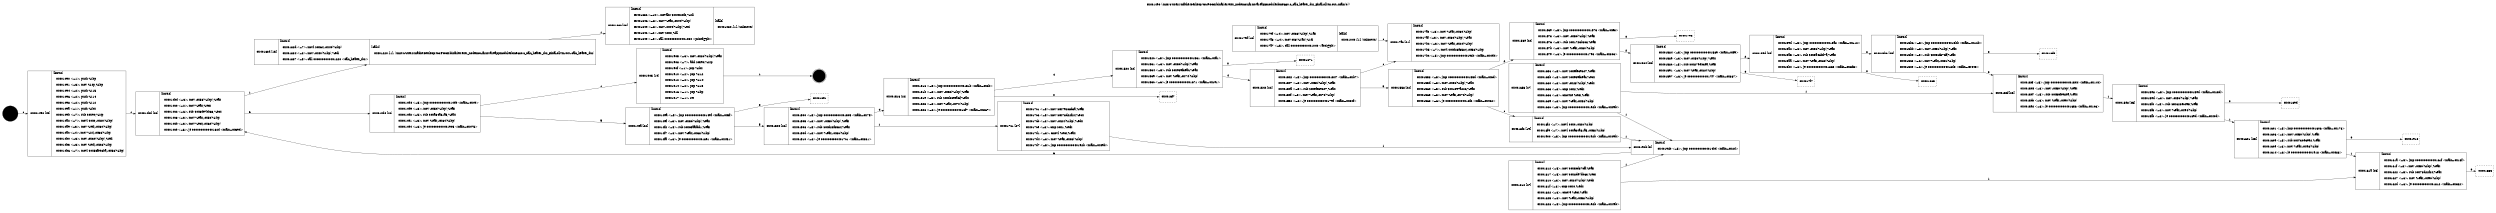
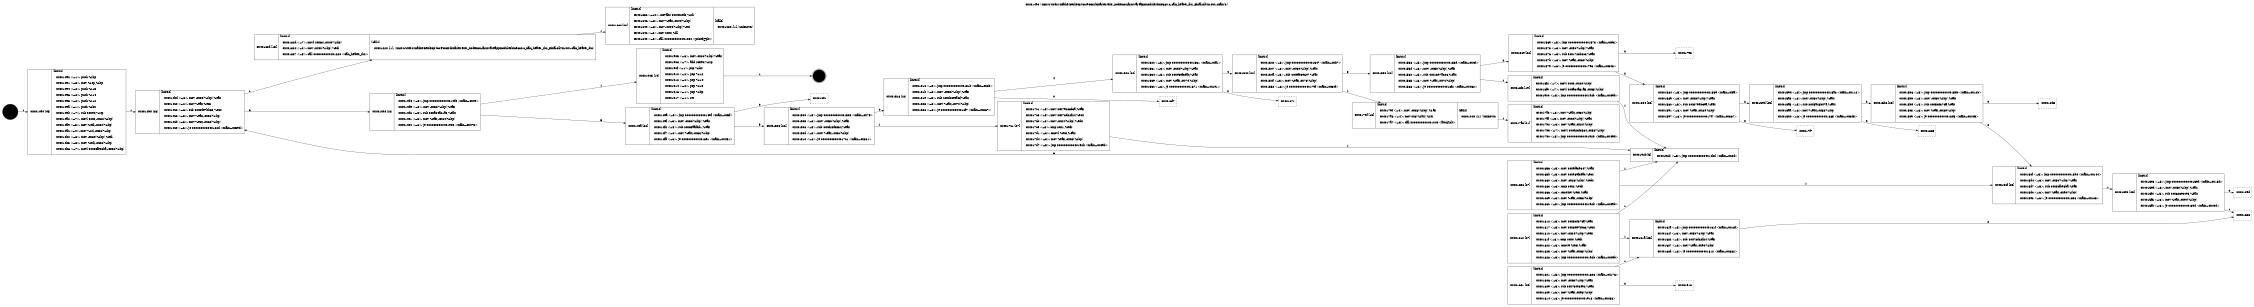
edge "0x401542 [22]" -> "0x4017ac [21]": now "0x401542 [22]" -> "0x40179f [13]"
edge "0x4015e8 [25]" -> "0x401601 [25]": now "0x4015e8 [25]" -> "0x401633"
